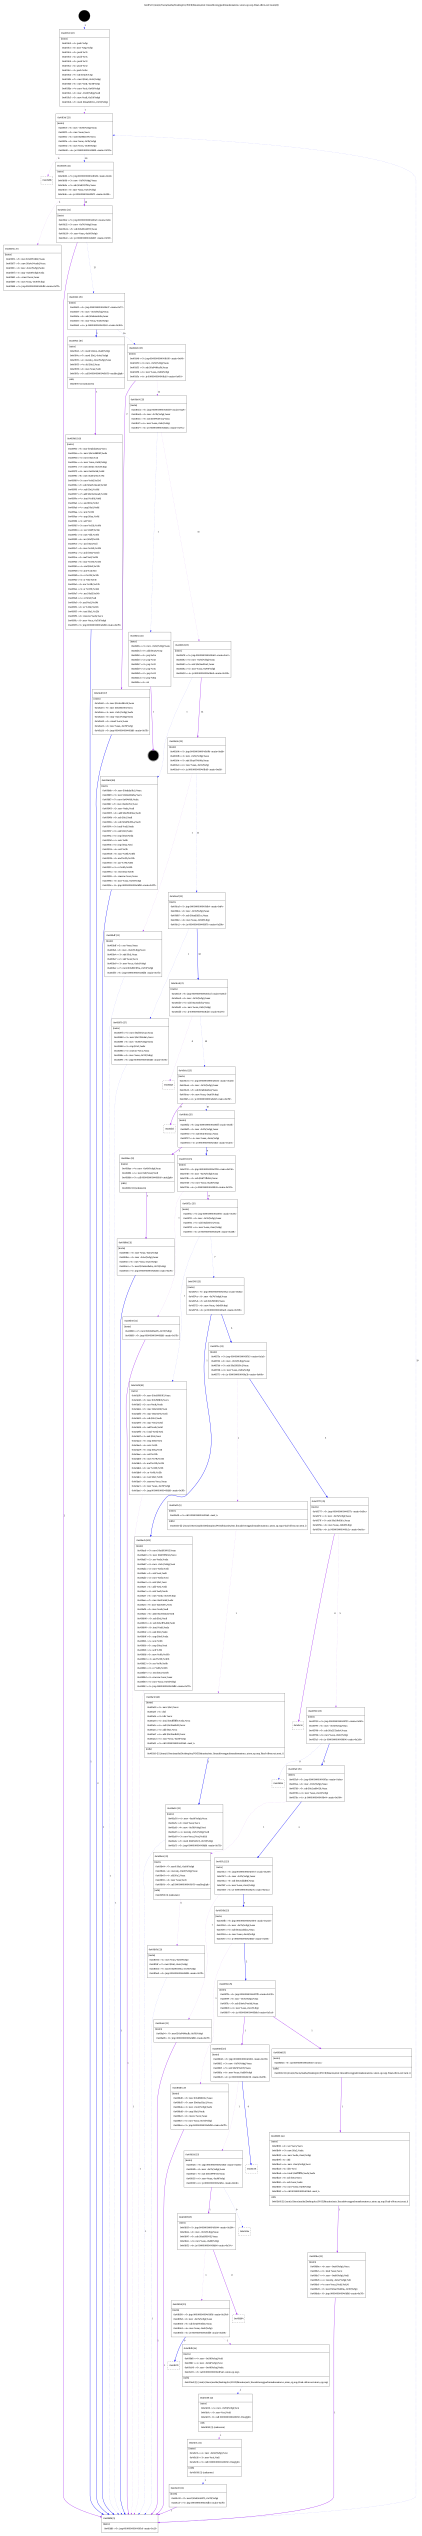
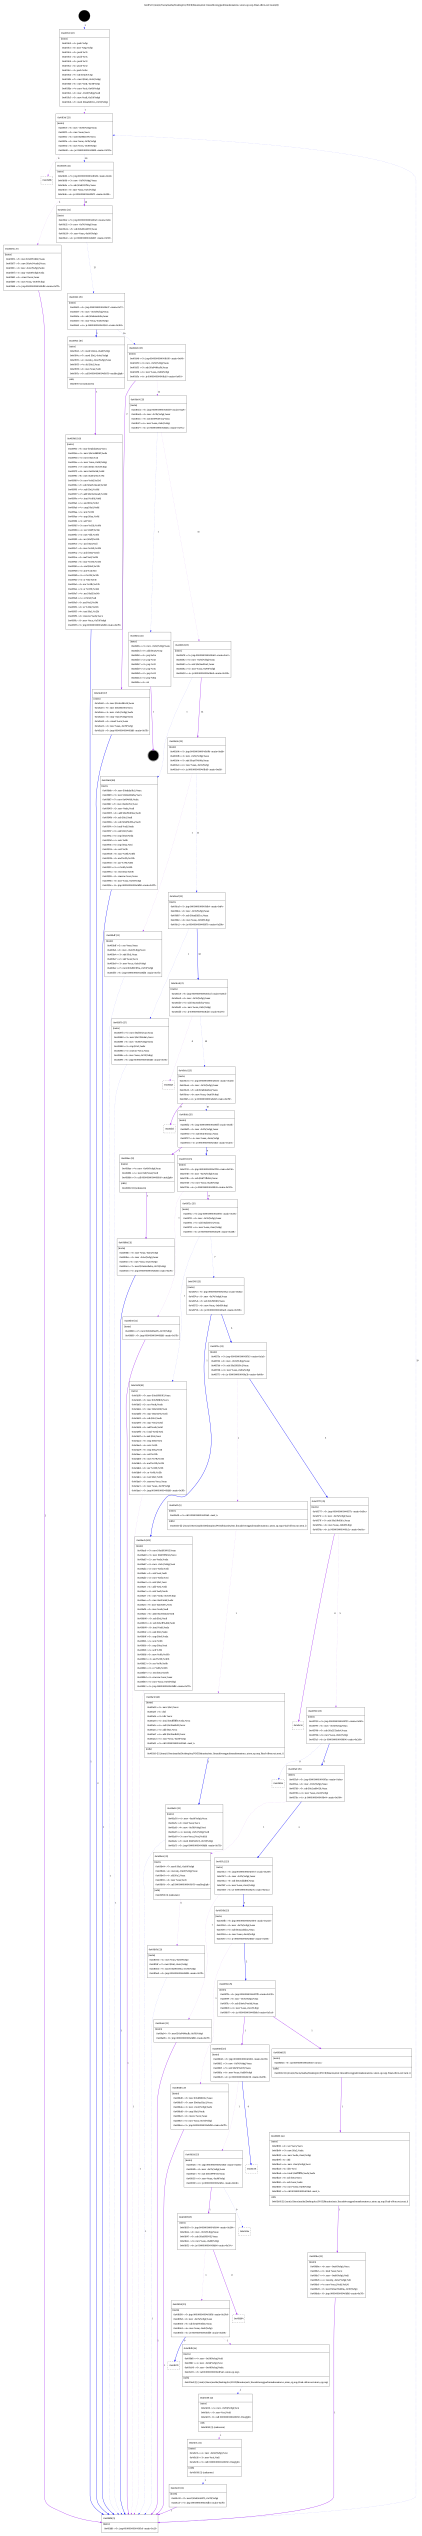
edge "0x40161c [22]" -> "0x401db1 [5]": now "0x401b72 [27]" -> "0x401db1 [5]"
